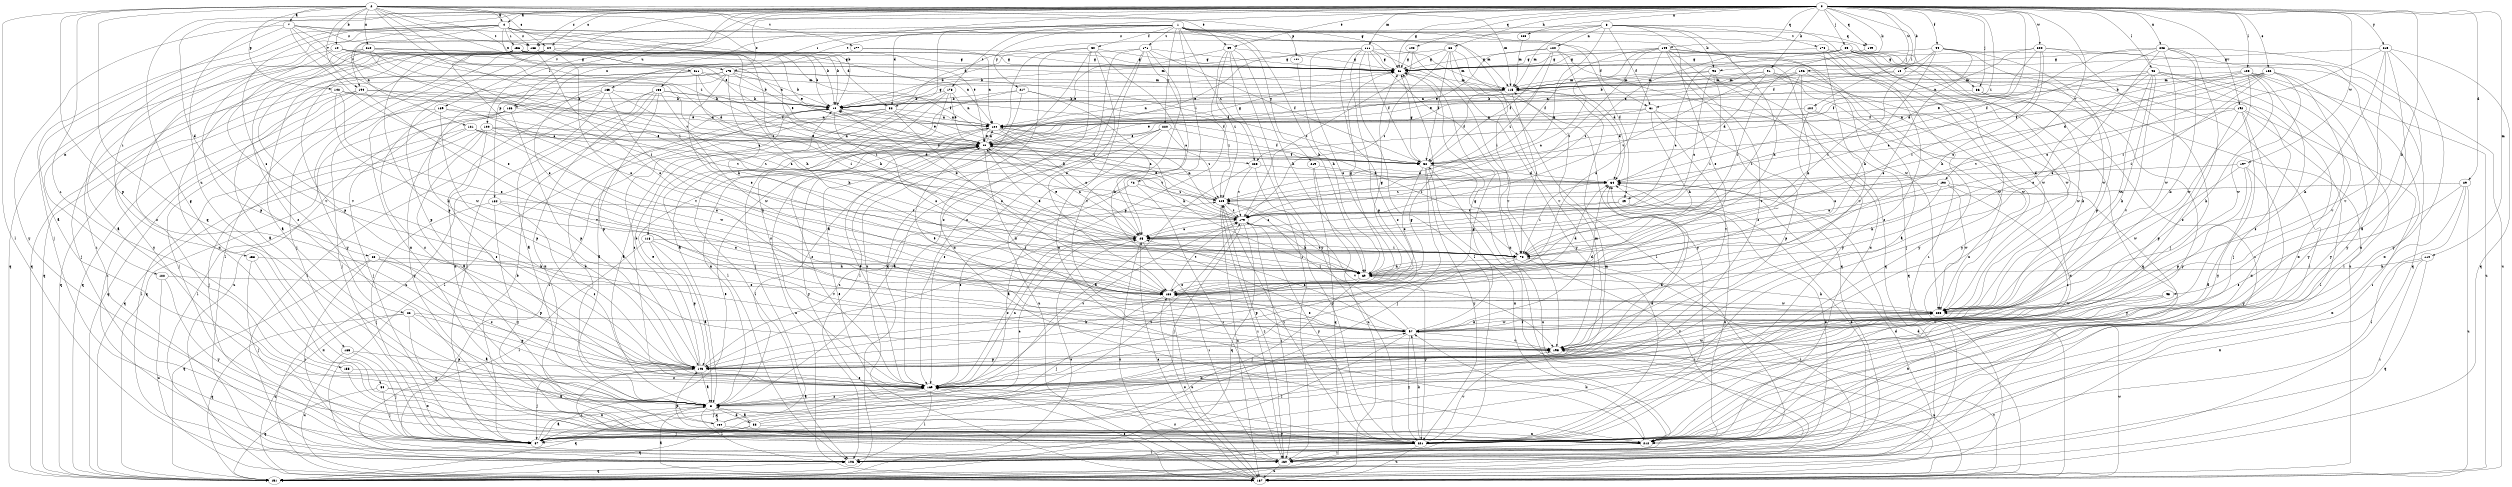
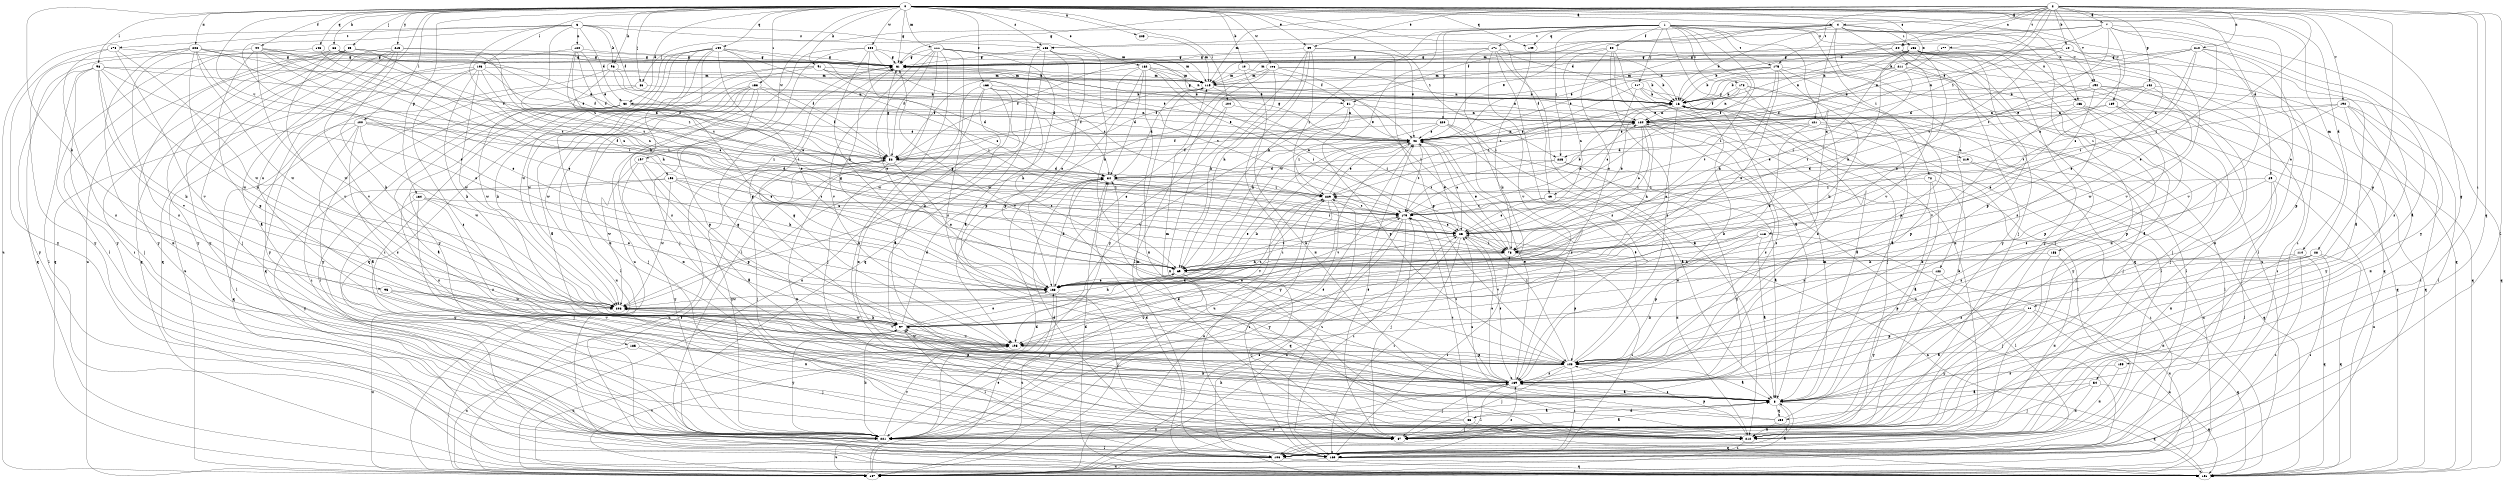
node "141": removed
